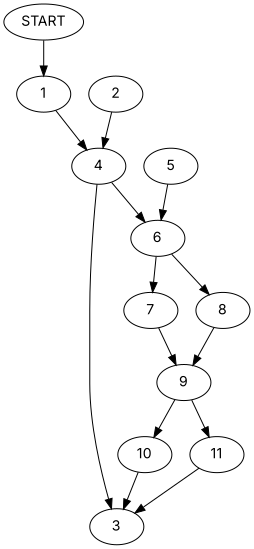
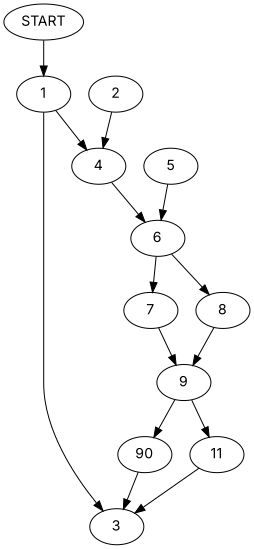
edge "4" -> "3": now "1" -> "3"
node "10": label "10" -> "90"
